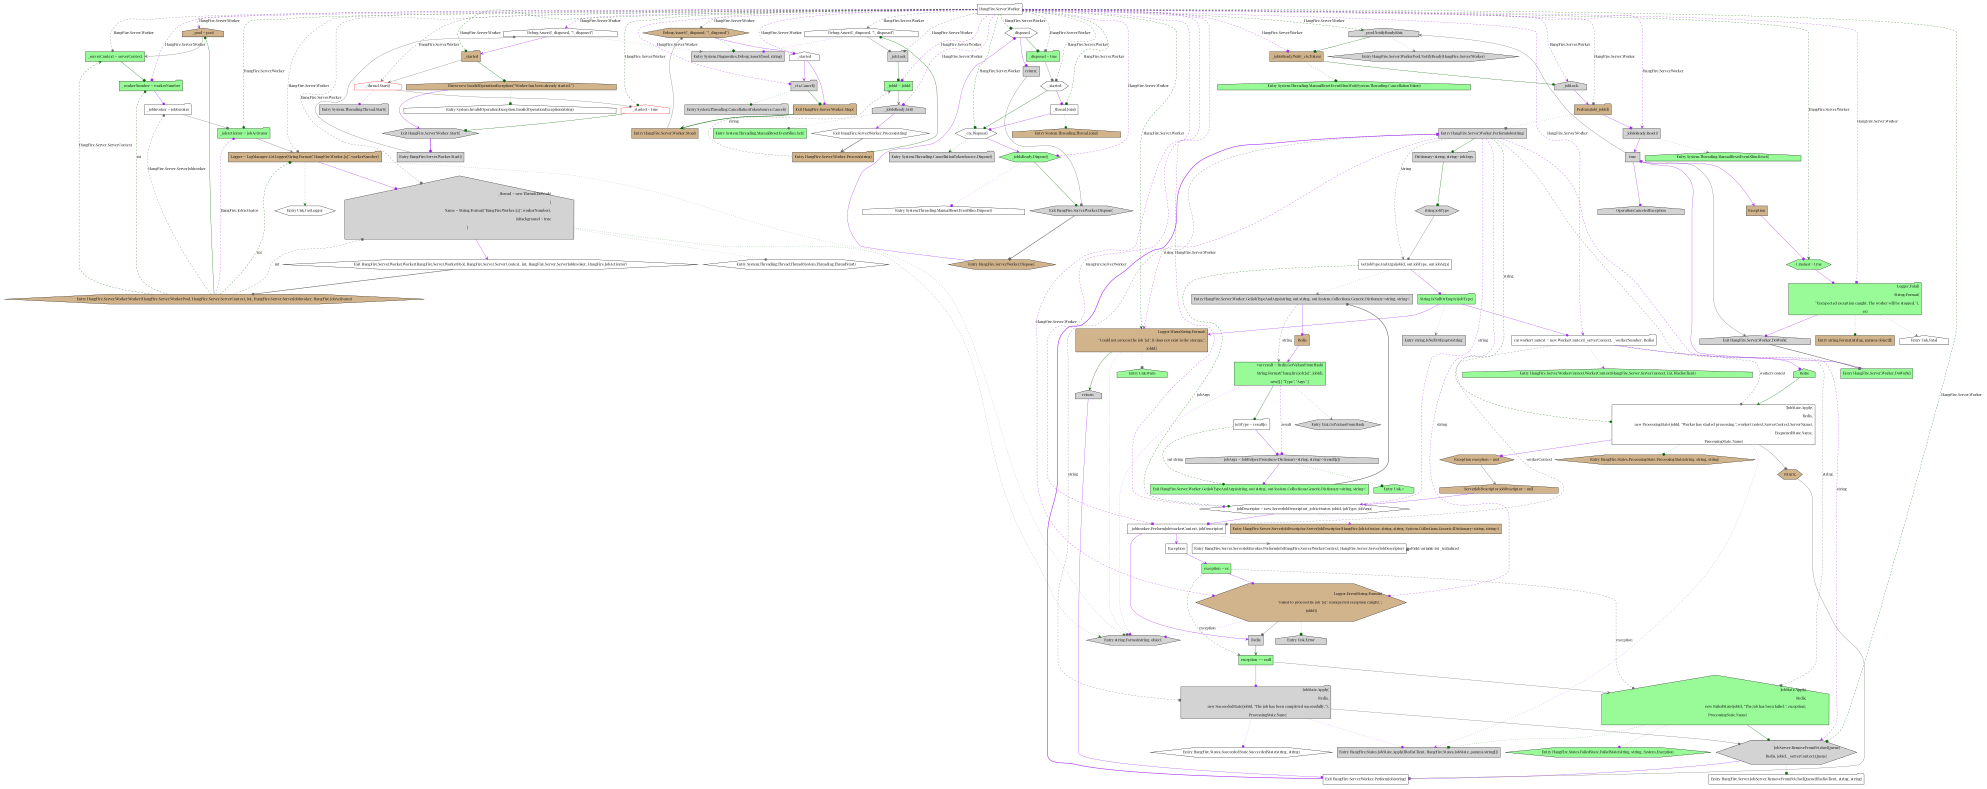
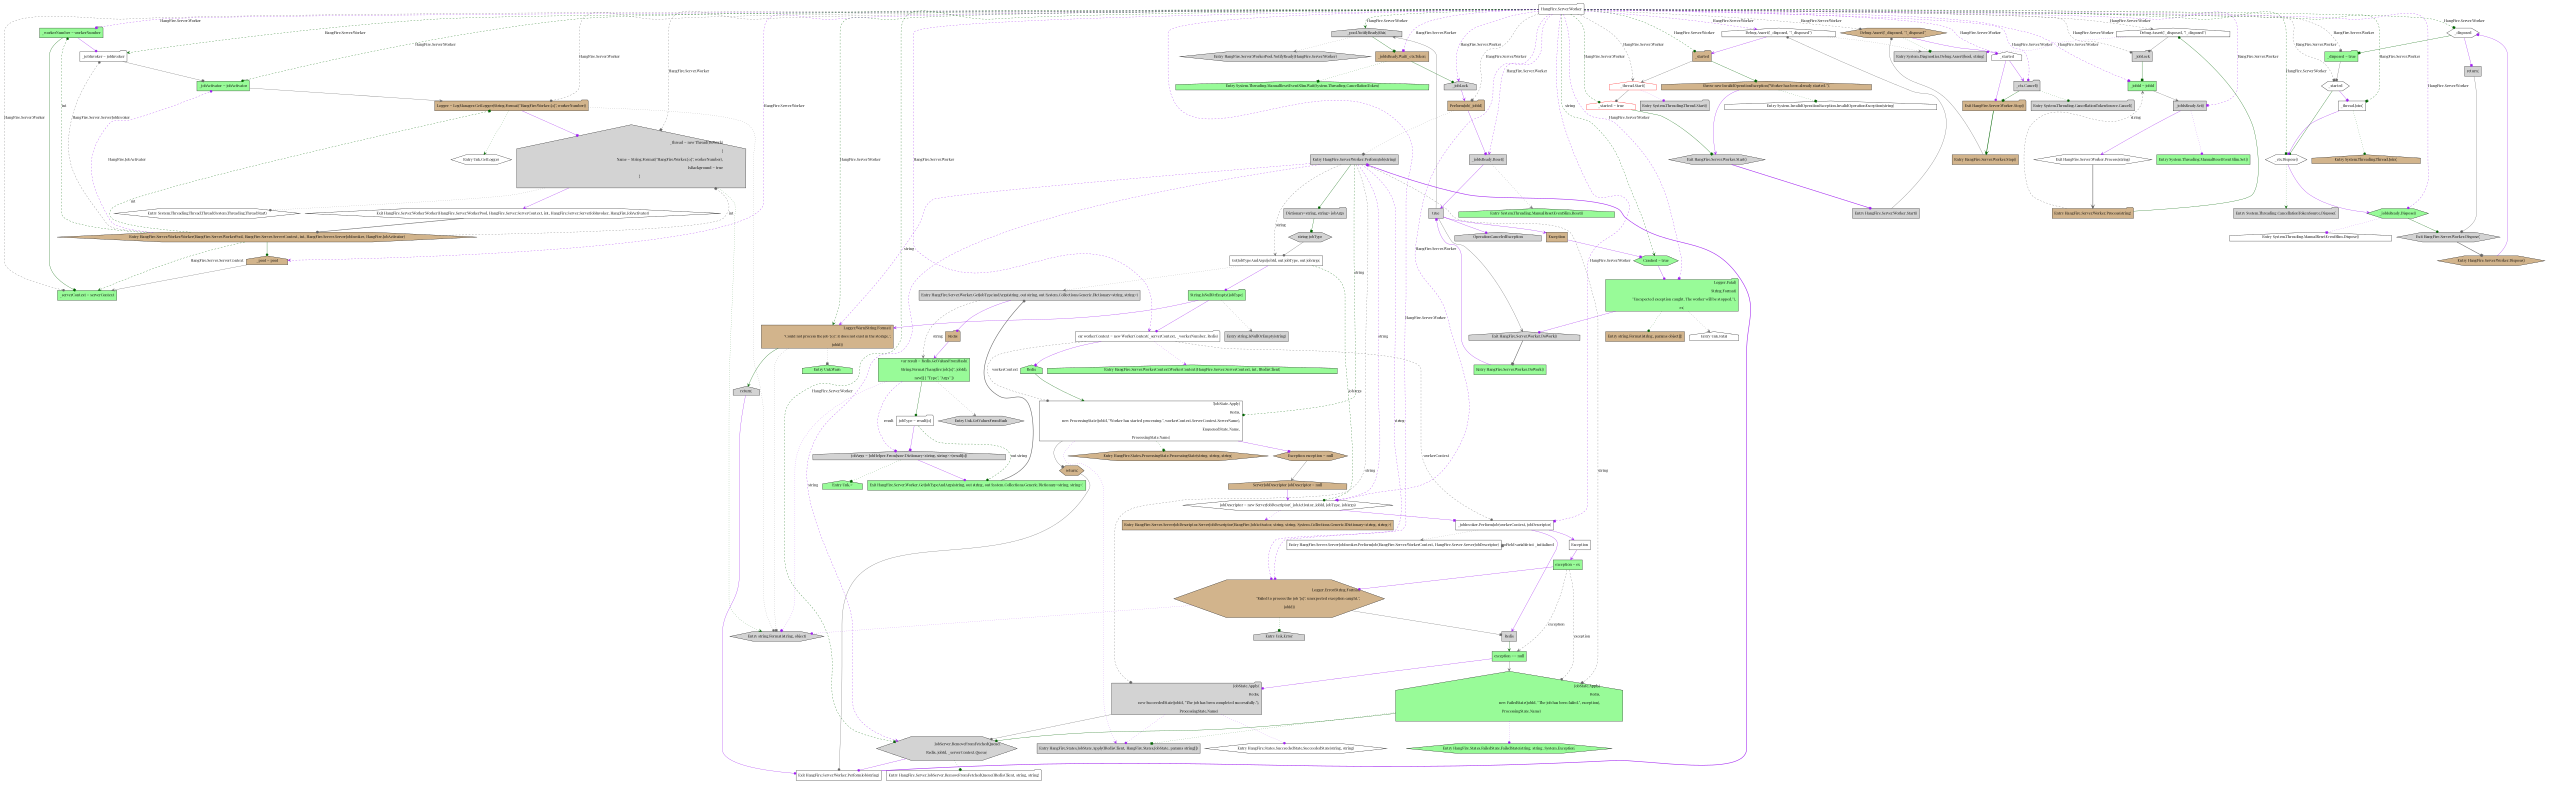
edge "HangFire.Server.Worker" -> "_jobInvoker = jobInvoker": added, label "HangFire.Server.Worker"
edge "_serverContext = serverContext" -> "_workerNumber = workerNumber": reversed
node "_jobIsReady.Set()": shape house -> box
edge "HangFire.Server.Worker" -> "Crashed = true": label "HangFire.Server.Worker" -> "string"
edge "_jobIsReady.Set()" -> "Entry System.Threading.ManualResetEventSlim.Set()": color gray40 -> purple
